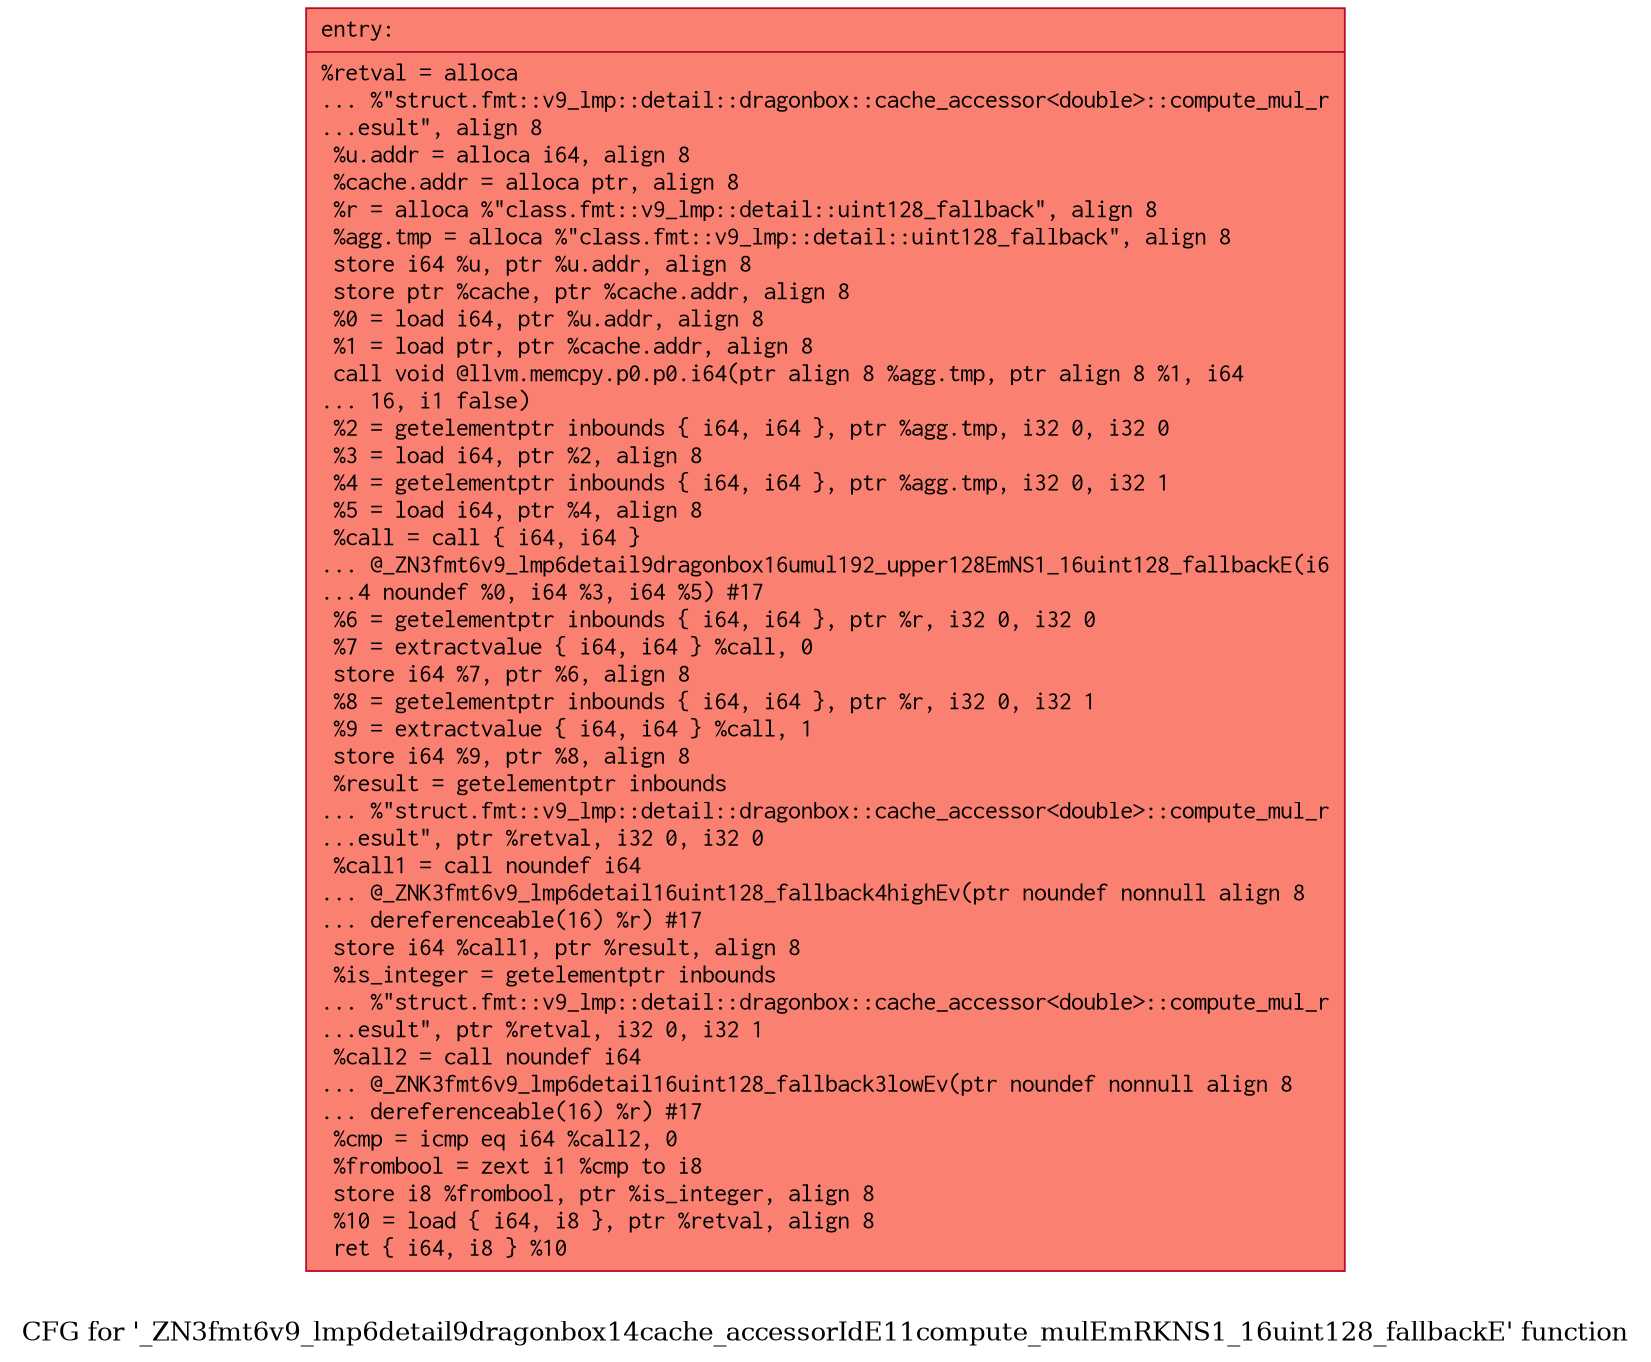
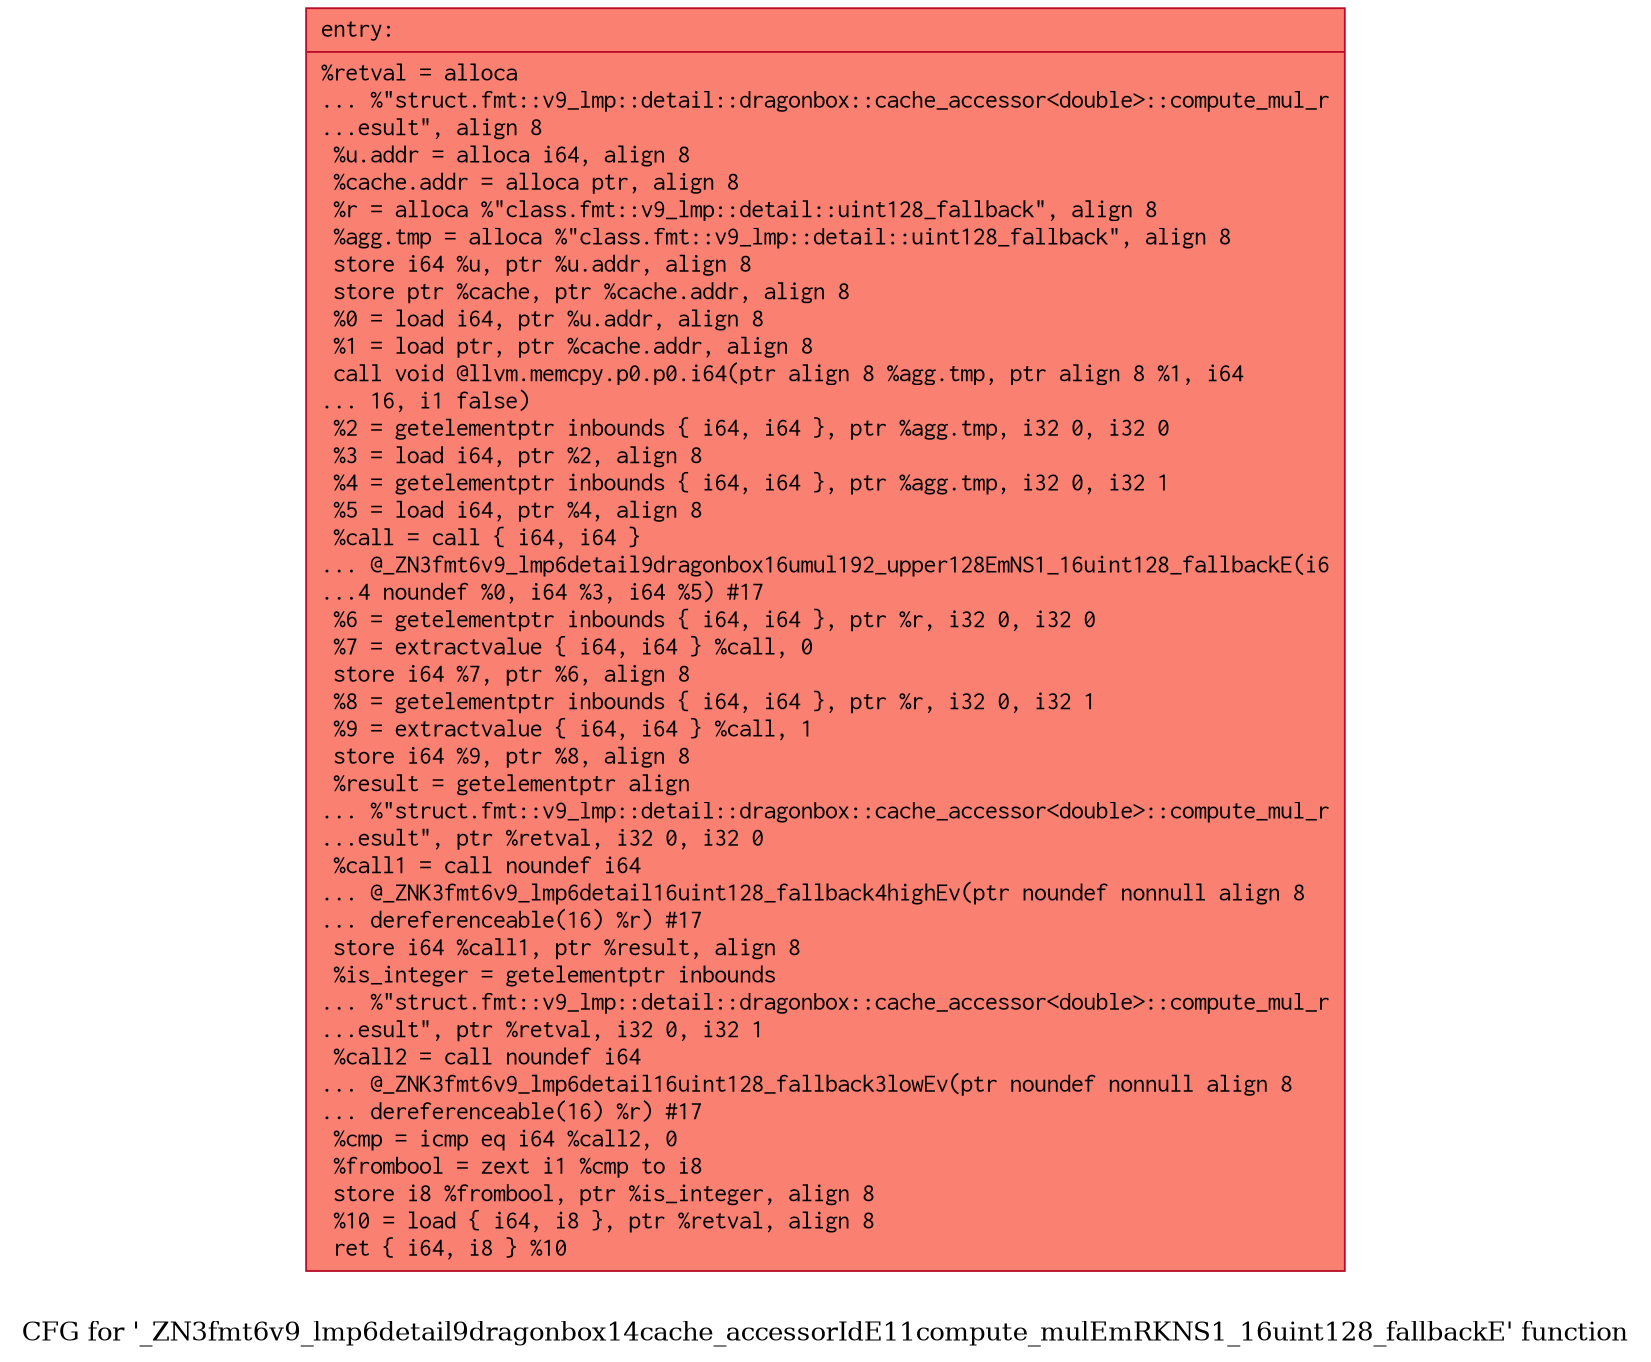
node "entry:": text "%result = getelementptr inbounds" -> "%result = getelementptr align"
